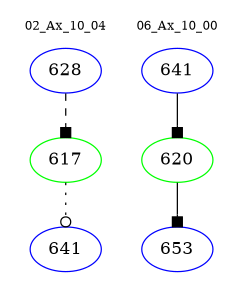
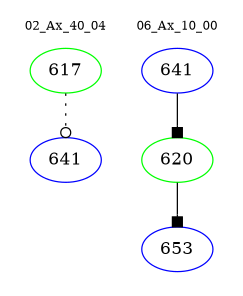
cluster "02_Ax_10_04": label "02_Ax_10_04" -> "02_Ax_40_04"
node "628": removed
